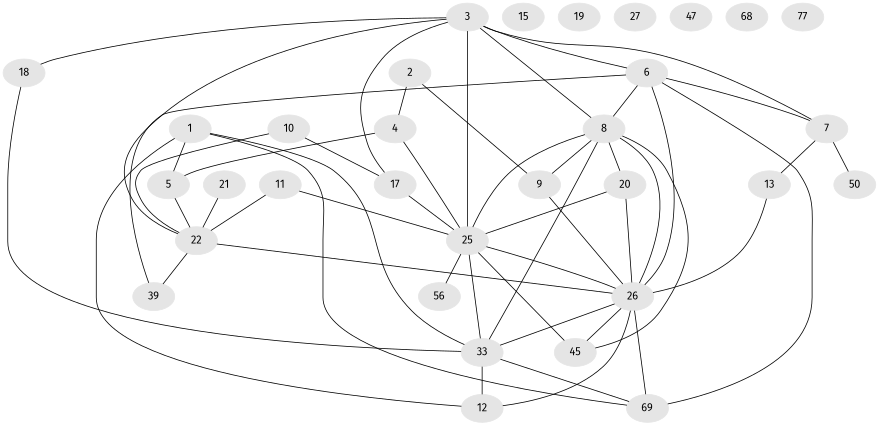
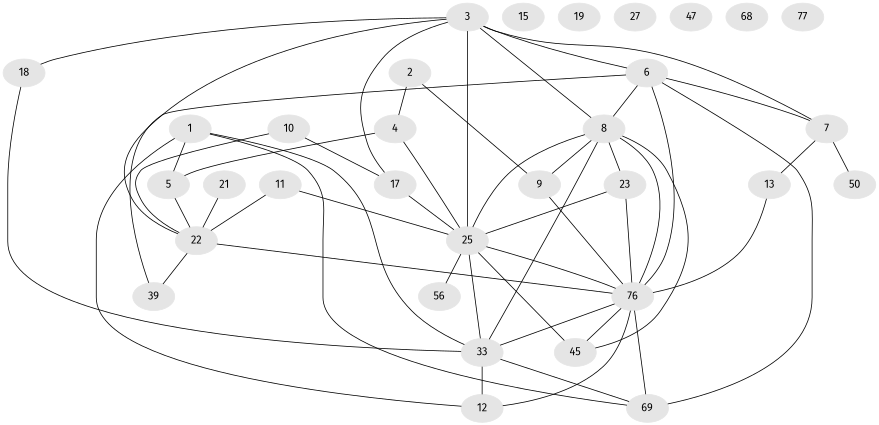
node "20": label "20" -> "23"
node "26": label "26" -> "76"
